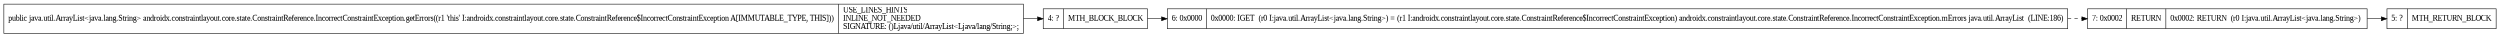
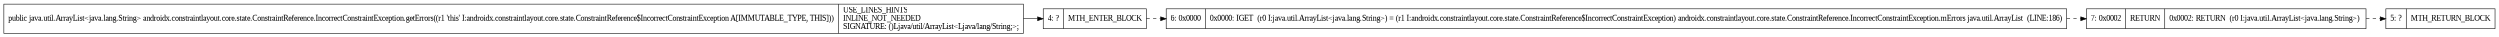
node "4: ?": text "MTH_BLOCK_BLOCK" -> "MTH_ENTER_BLOCK"
edge "4: ?" -> "6: 0x0000": style solid -> dashed
edge "7: 0x0002" -> "5: ?": style solid -> dashed
